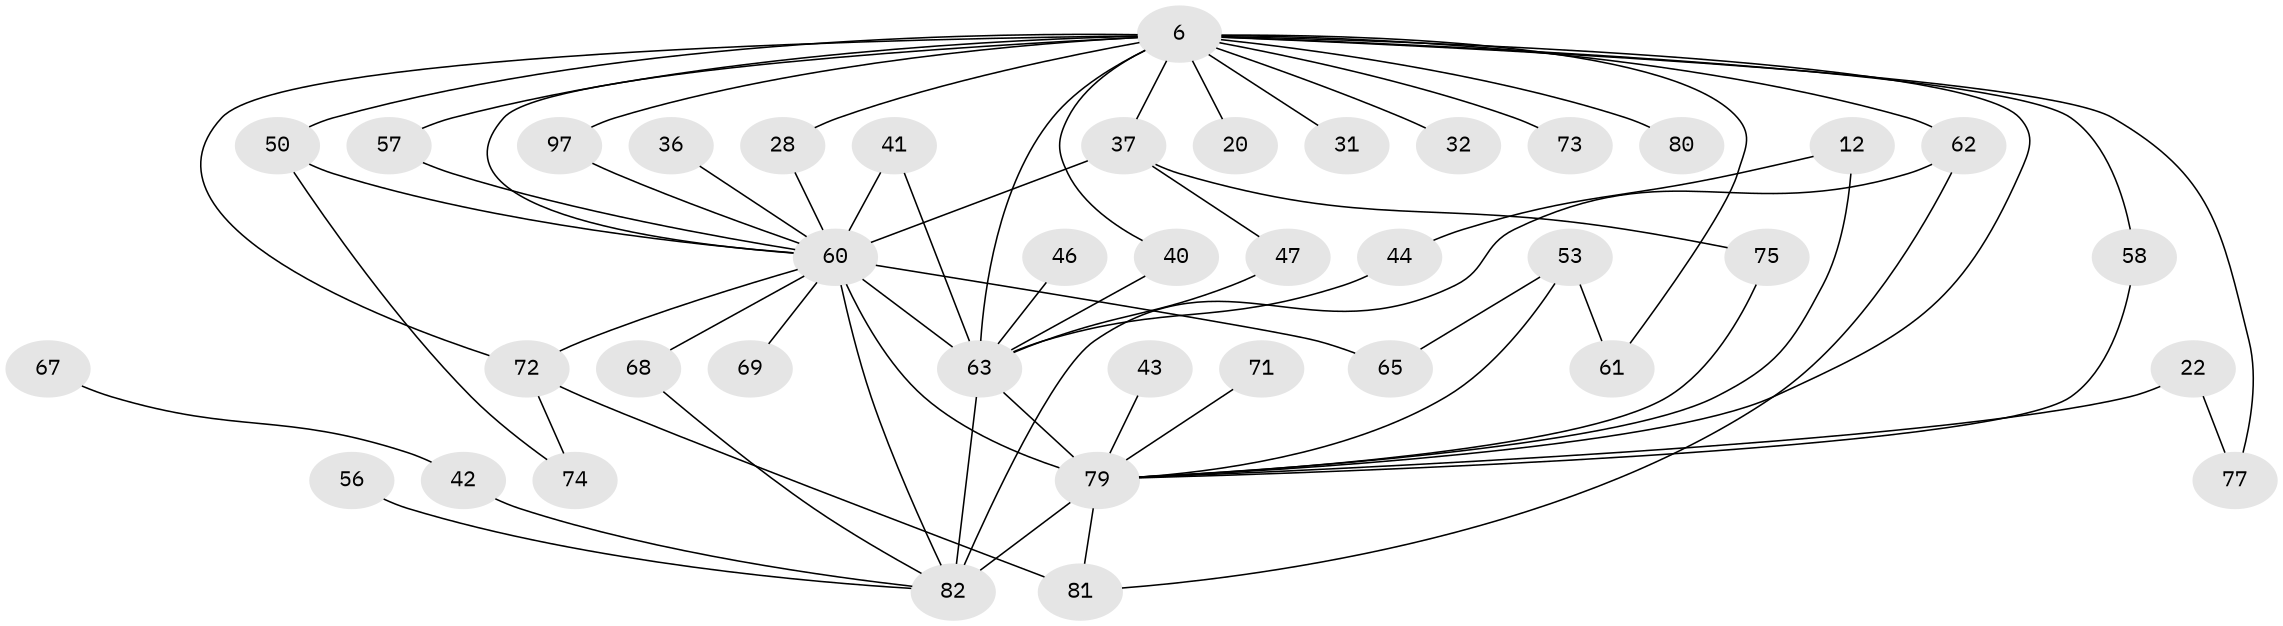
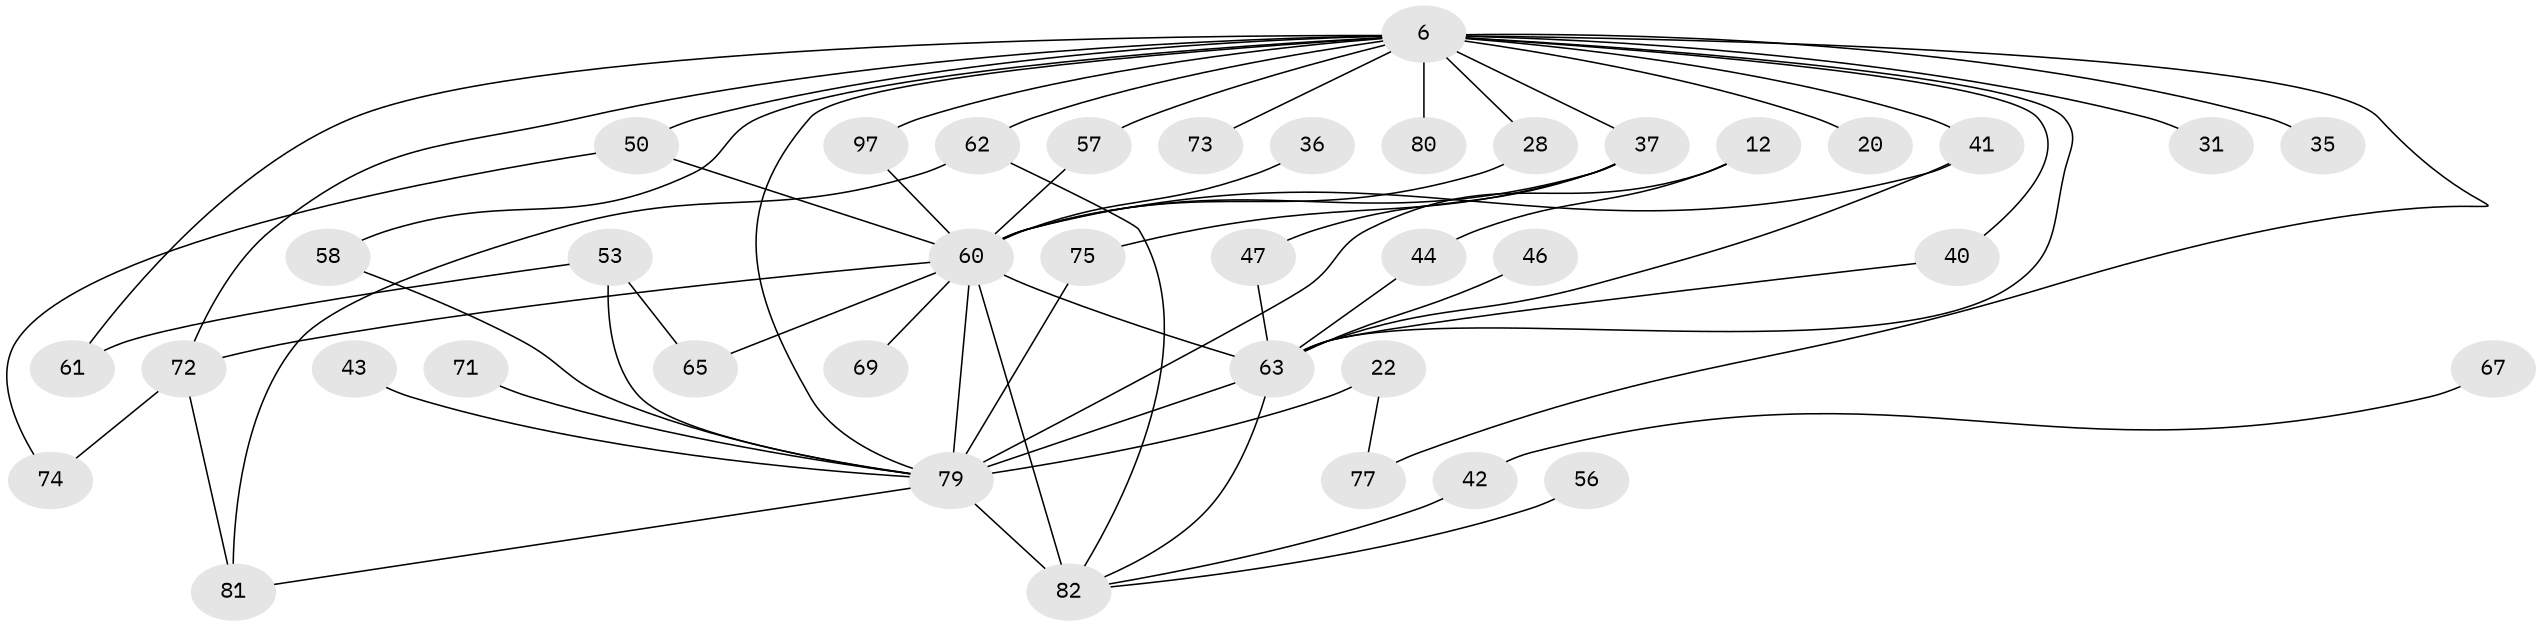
edge "6" -- "60": now "6" -- "41"
node "32": label "32" -> "35"
node "68": removed
